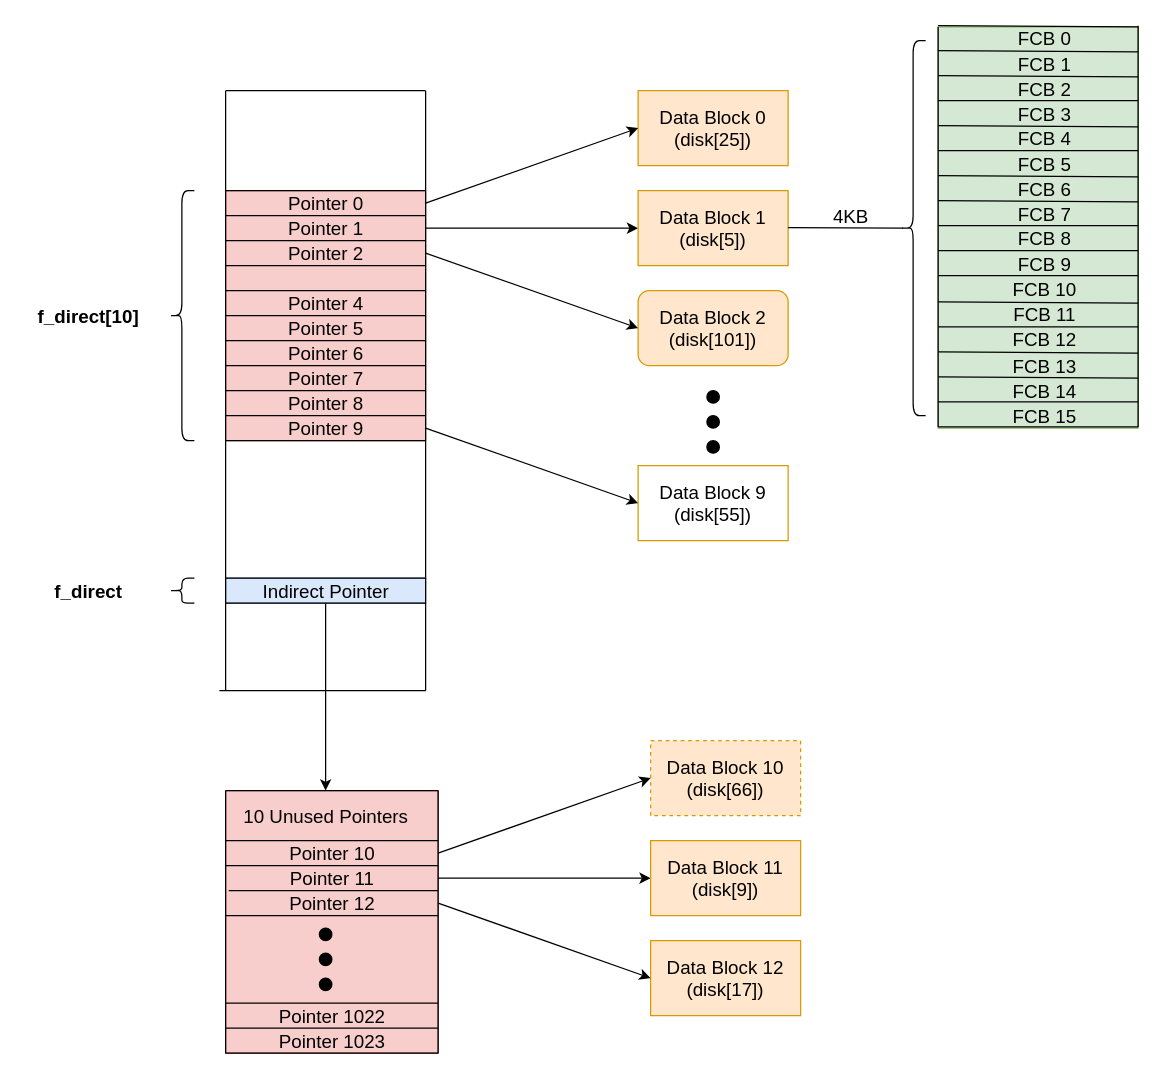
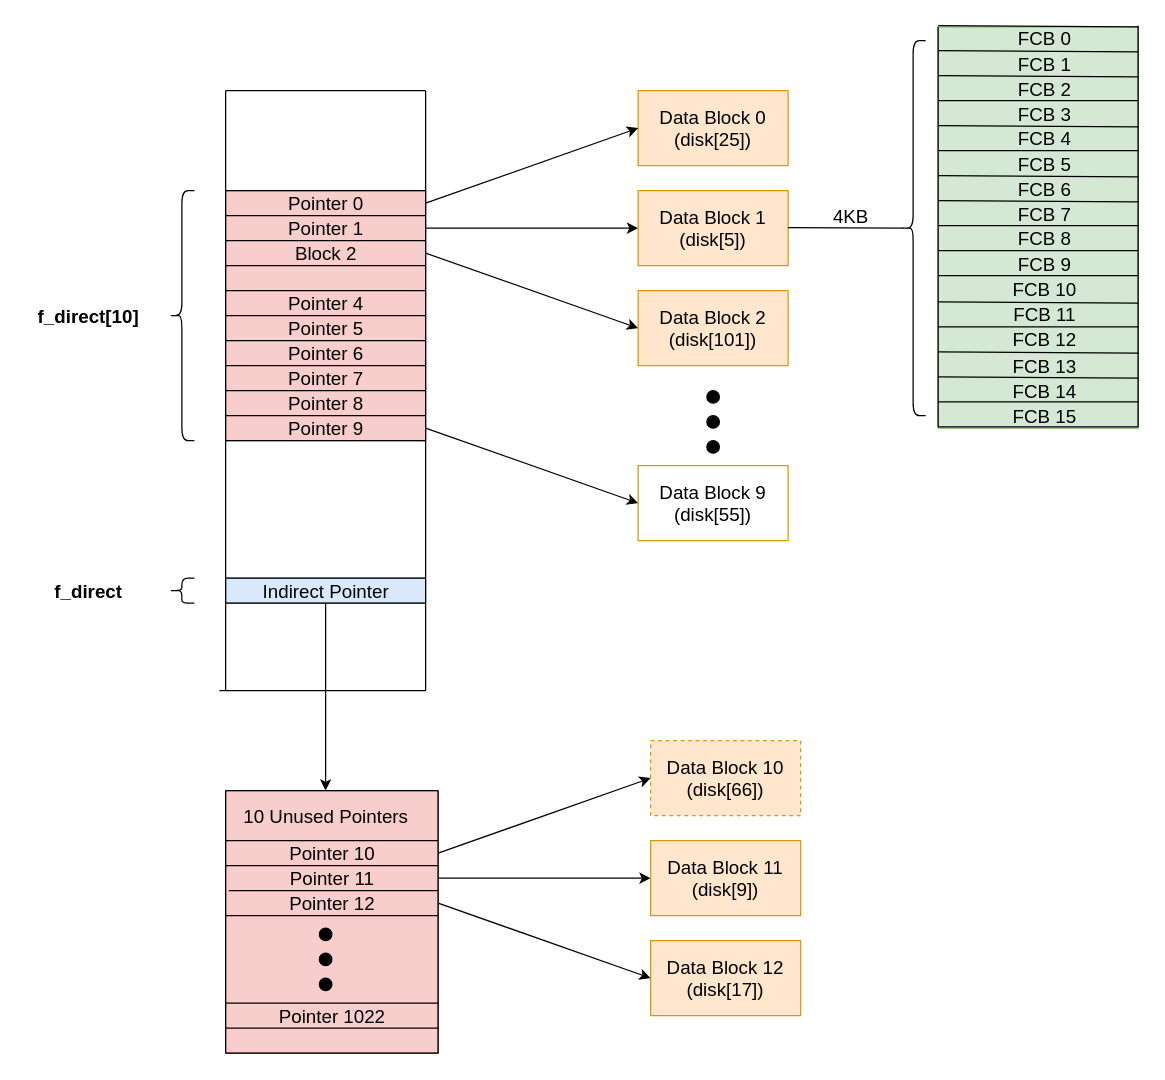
node "Pointer 2": label "Pointer 2" -> "Block 2"
node "Data Block 2 (disk[101])": shape rounded rectangle -> rectangle
node "Pointer 1023": removed
